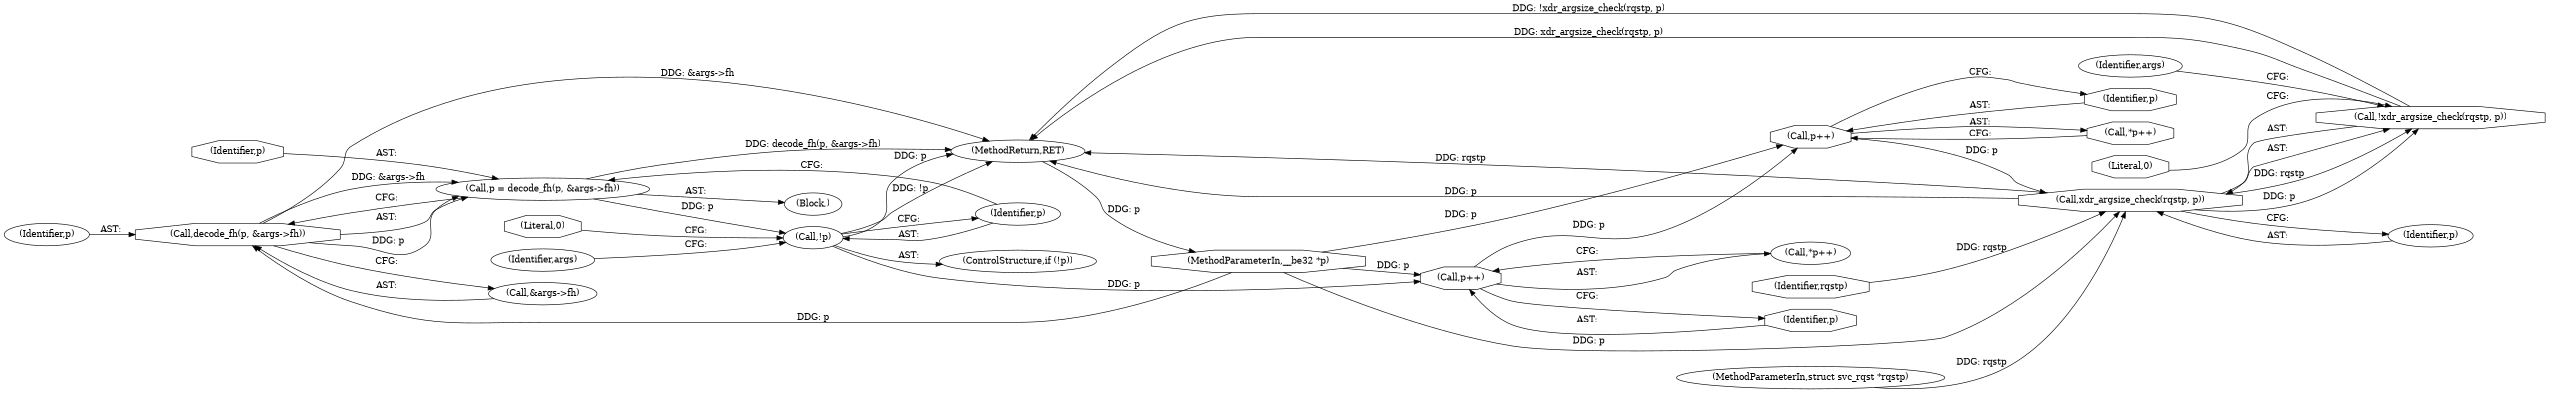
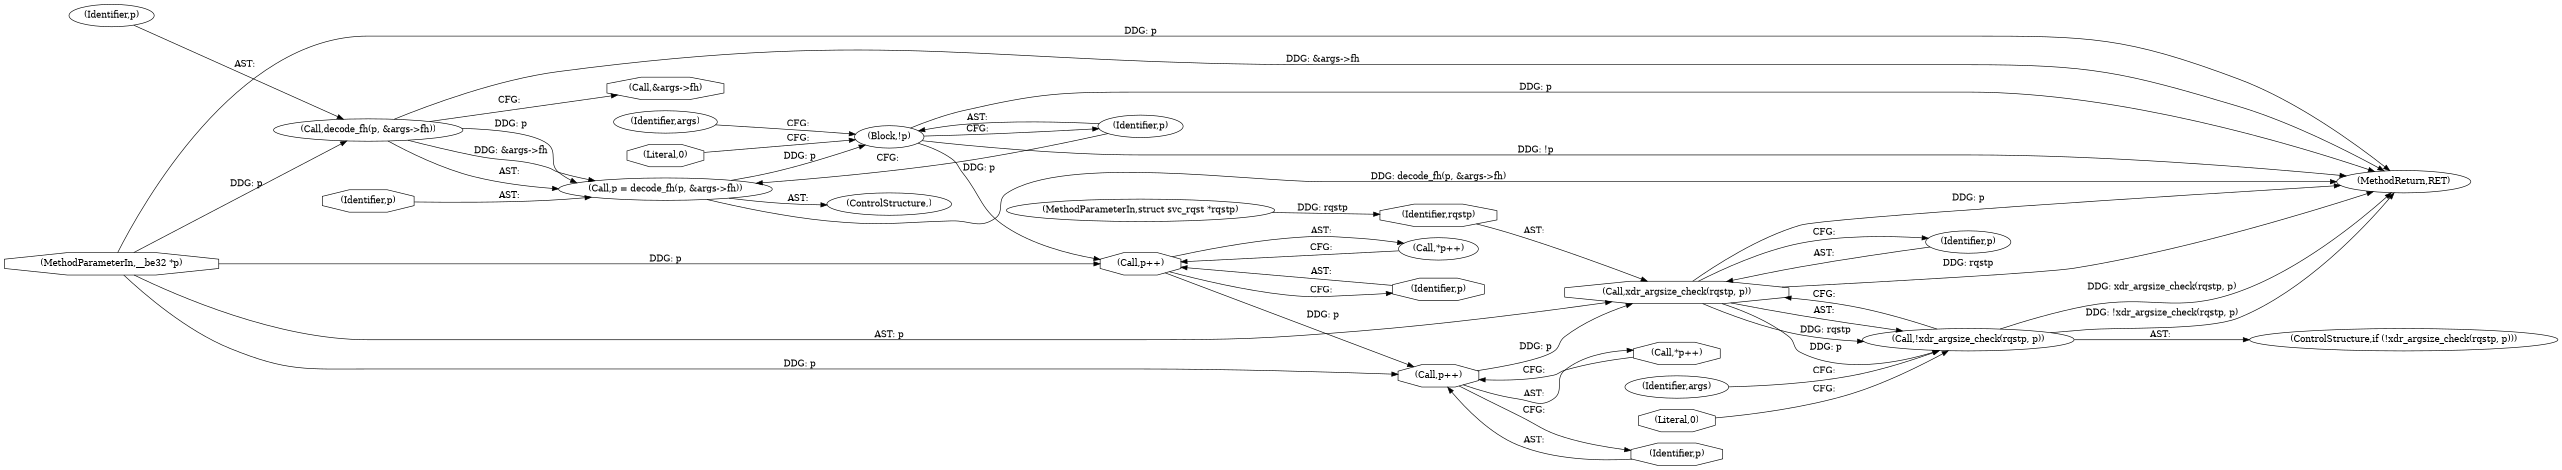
node "(Call,!xdr_argsize_check(rqstp, p))": shape octagon -> ellipse
edge "(Call,!xdr_argsize_check(rqstp, p))" -> "(Call,xdr_argsize_check(rqstp, p))": label "AST: " -> "CFG: "
node "(Block,)": label "(Block,)" -> "(ControlStructure,)"
edge "(Call,p = decode_fh(p, &args->fh))" -> "(Call,decode_fh(p, &args->fh))": removed, label "CFG:"
edge "(MethodReturn,RET)" -> "(MethodParameterIn,__be32 *p)": reversed
node "(Call,decode_fh(p, &args->fh))": shape octagon -> ellipse
node "(Call,!p)": label "(Call,!p)" -> "(Block,!p)"
edge "(Identifier,rqstp)" -> "(Call,xdr_argsize_check(rqstp, p))": label "DDG: rqstp" -> "AST: "
node "(ControlStructure,if (!p))": removed
node "(Call,&args->fh)": shape ellipse -> octagon
edge "(Call,&args->fh)" -> "(Call,decode_fh(p, &args->fh))": removed, label "AST:"
node "(ControlStructure,if (!xdr_argsize_check(rqstp, p)))": added
edge "(MethodParameterIn,__be32 *p)" -> "(Call,xdr_argsize_check(rqstp, p))": label "DDG: p" -> "AST: p"
edge "(MethodParameterIn,struct svc_rqst *rqstp)" -> "(Call,xdr_argsize_check(rqstp, p))": now "(MethodParameterIn,struct svc_rqst *rqstp)" -> "(Identifier,rqstp)"
